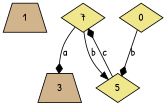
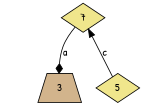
node "1": removed
node "0": removed
edge "7" -> "5": removed, label "b"
edge "5" -> "7": arrowhead diamond -> normal
